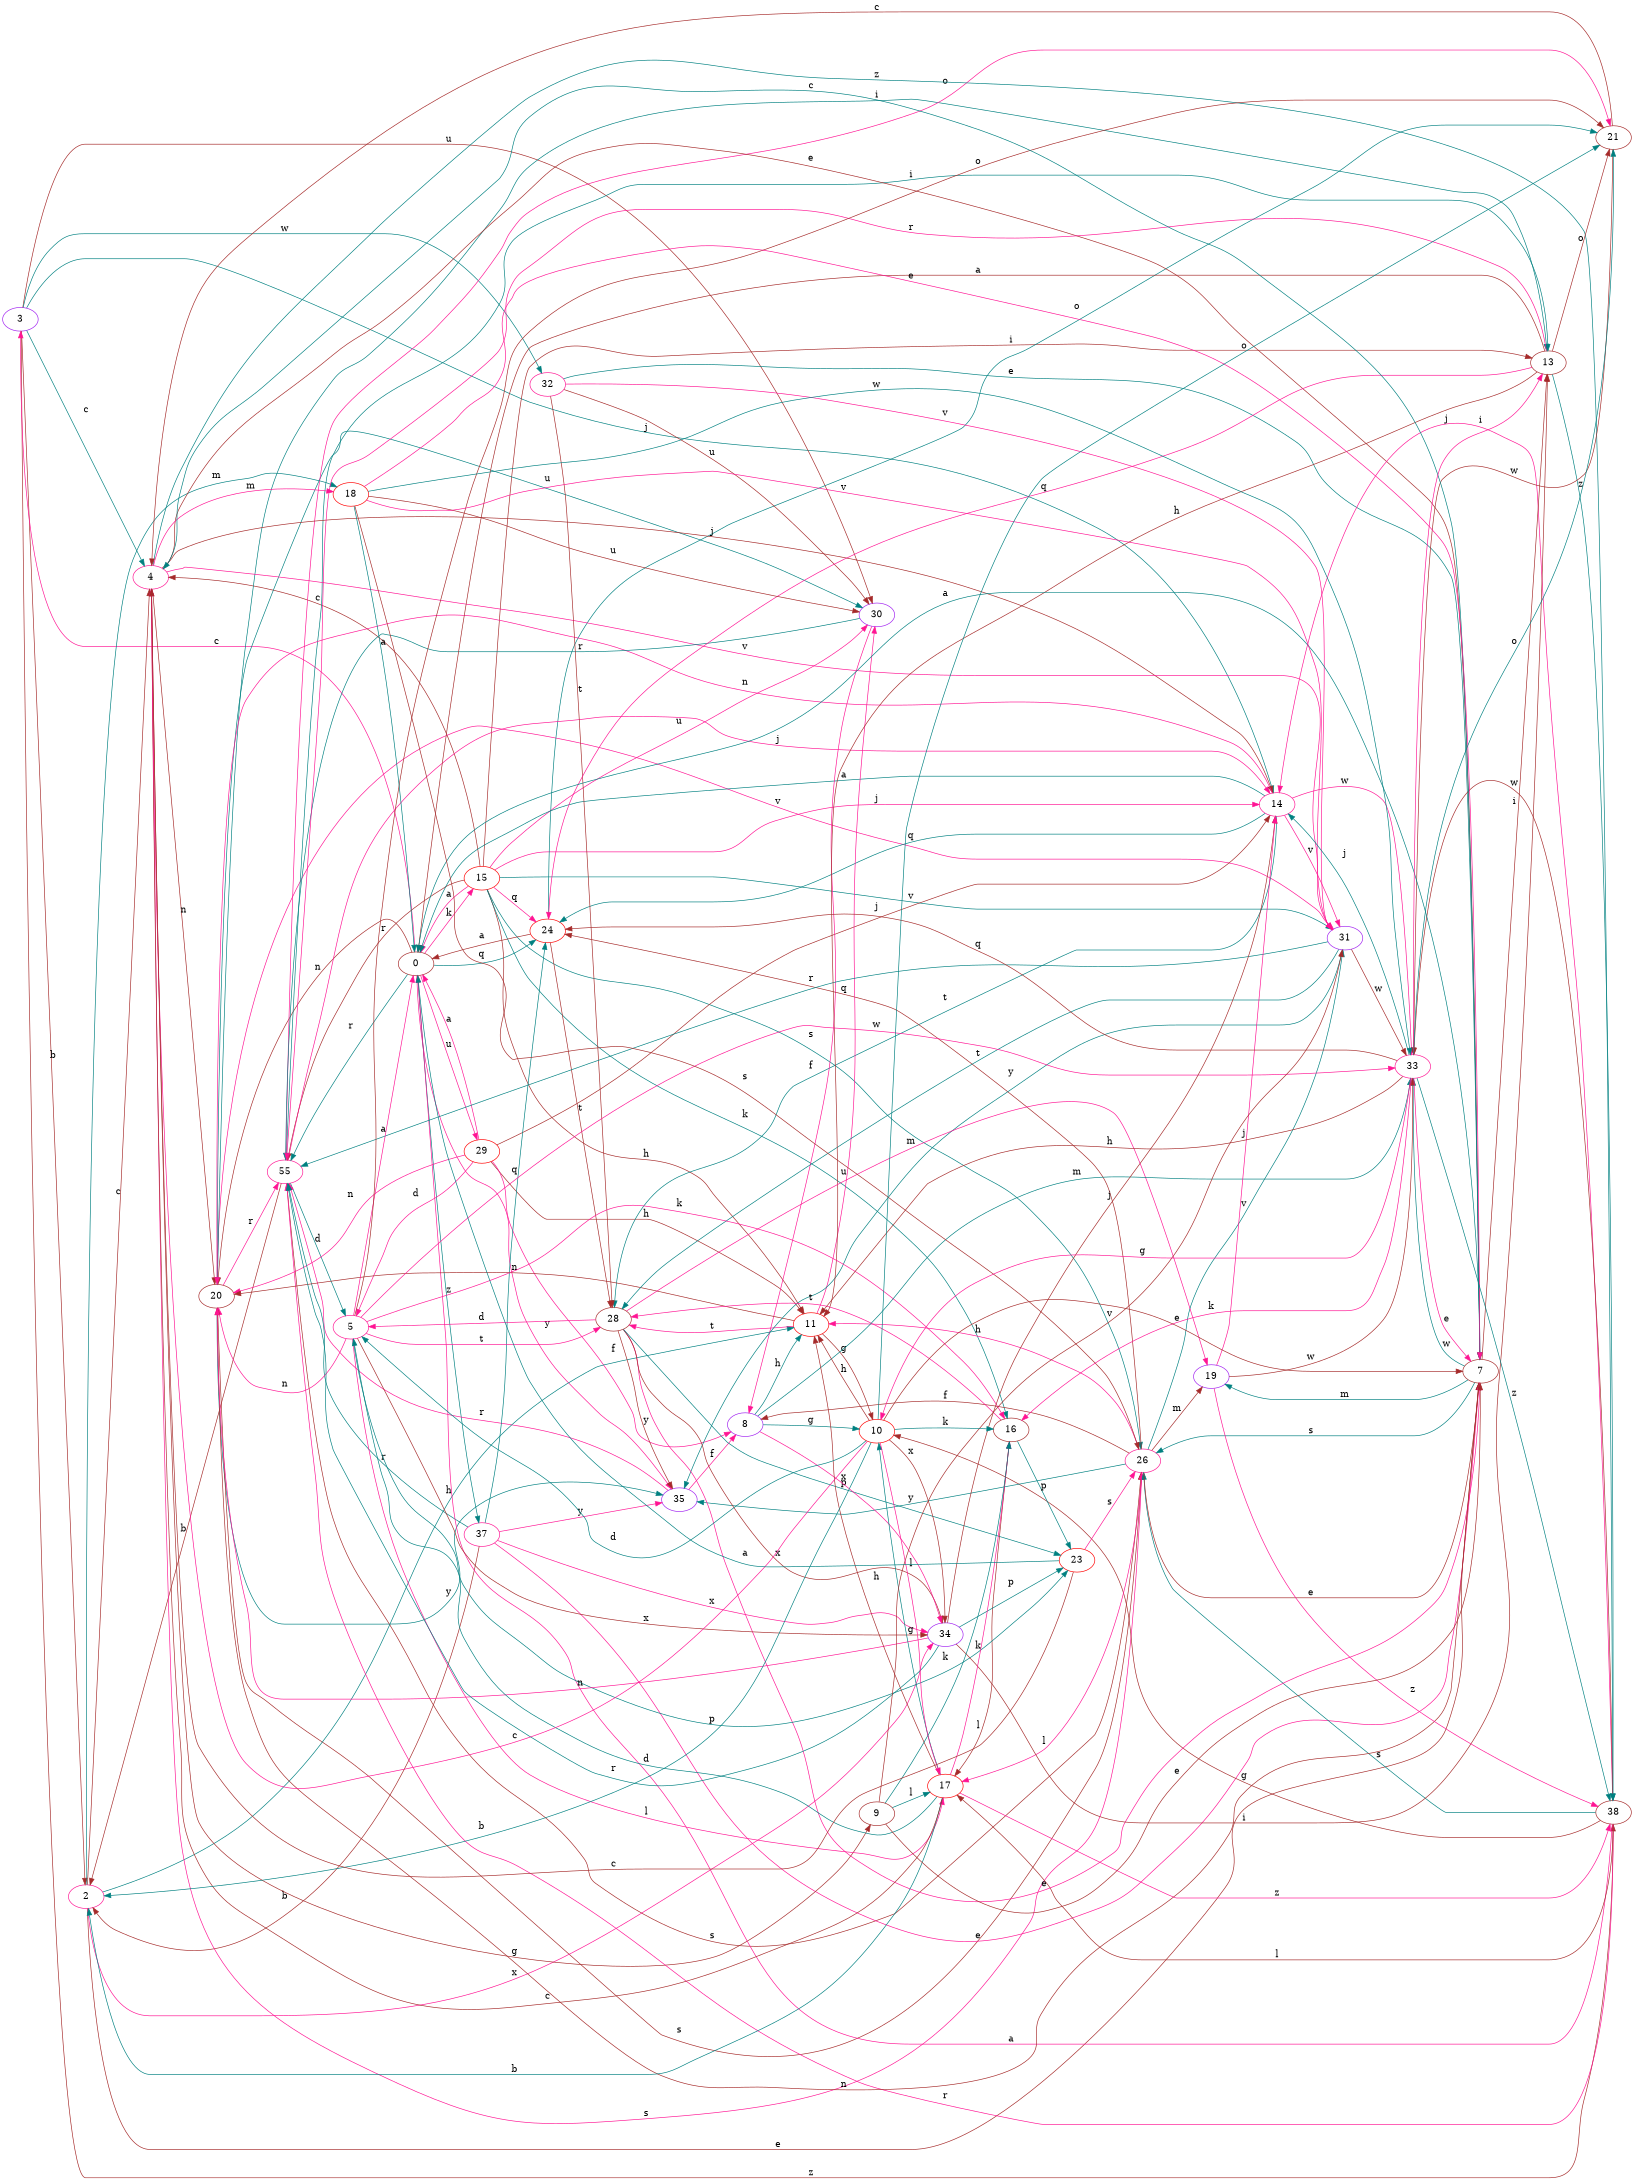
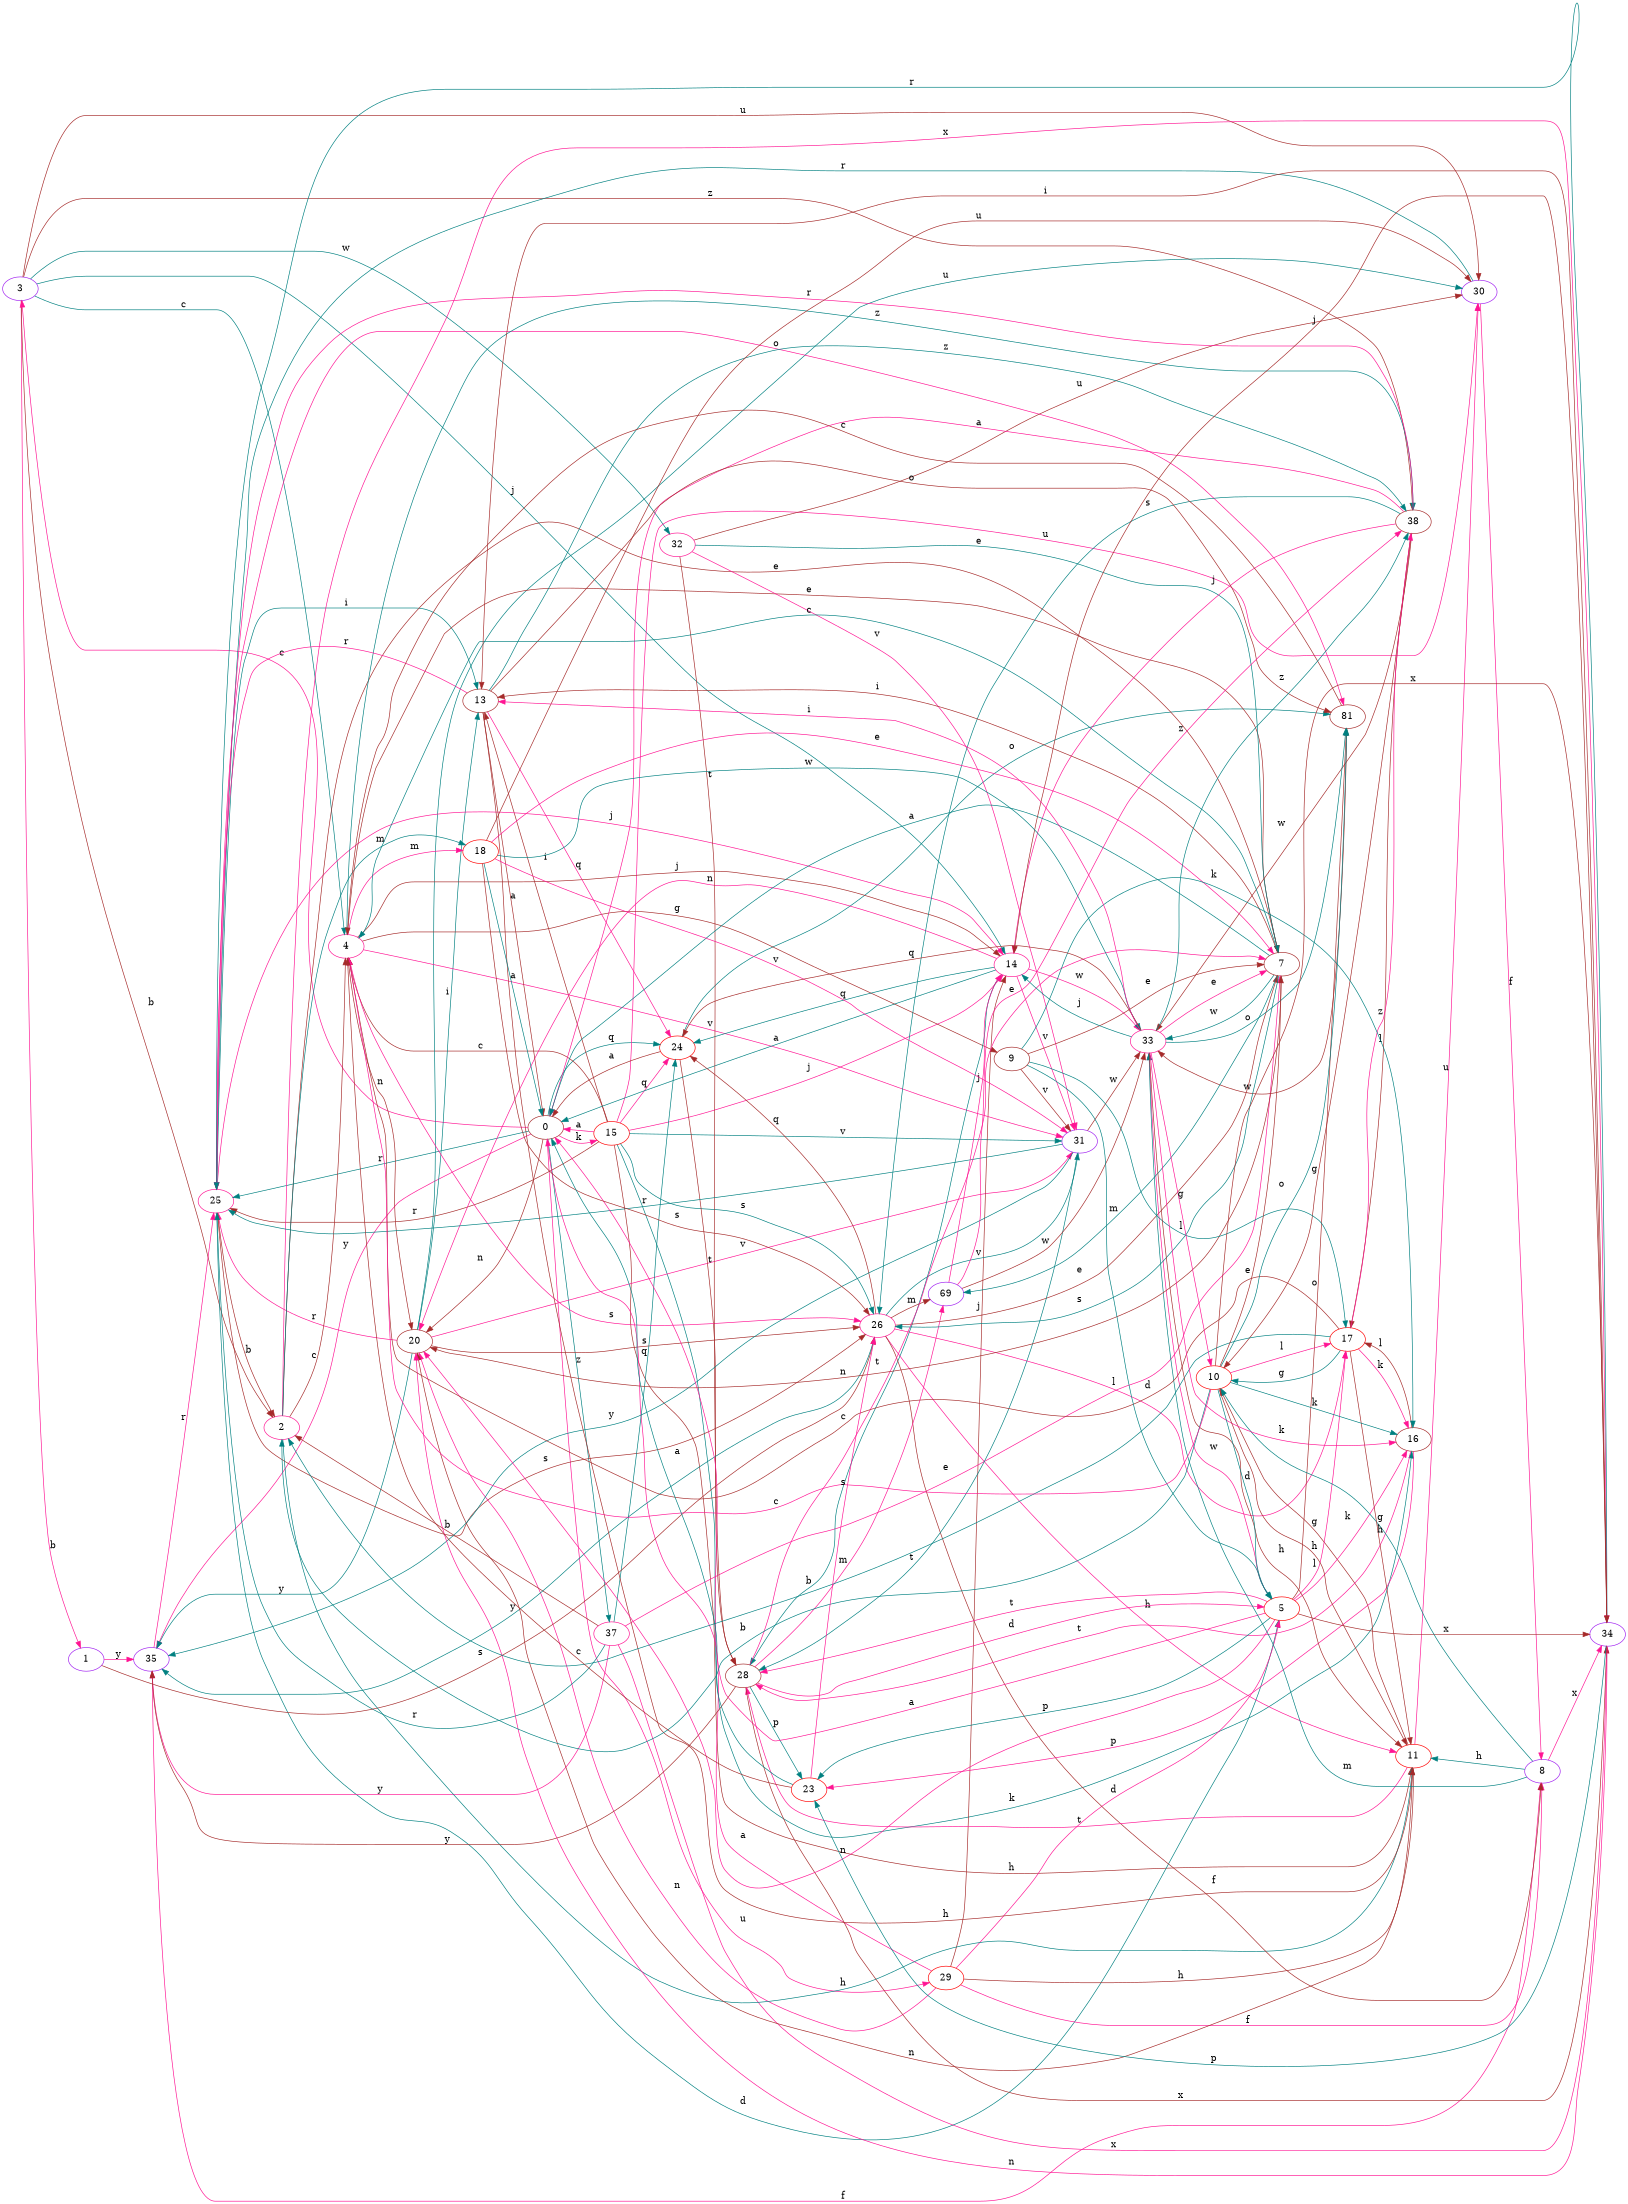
node "21": label "21" -> "81"
node "55": label "55" -> "25"
node "5": color deeppink -> red
node "19": label "19" -> "69"
edge "16" -> "23": color teal -> deeppink
node "1": added
edge "17" -> "5": now "9" -> "5"
